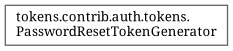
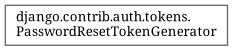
node "tokens.contrib.auth.tokens. PasswordResetTokenGenerator": label "tokens.contrib.auth.tokens. PasswordResetTokenGenerator" -> "django.contrib.auth.tokens. PasswordResetTokenGenerator"
